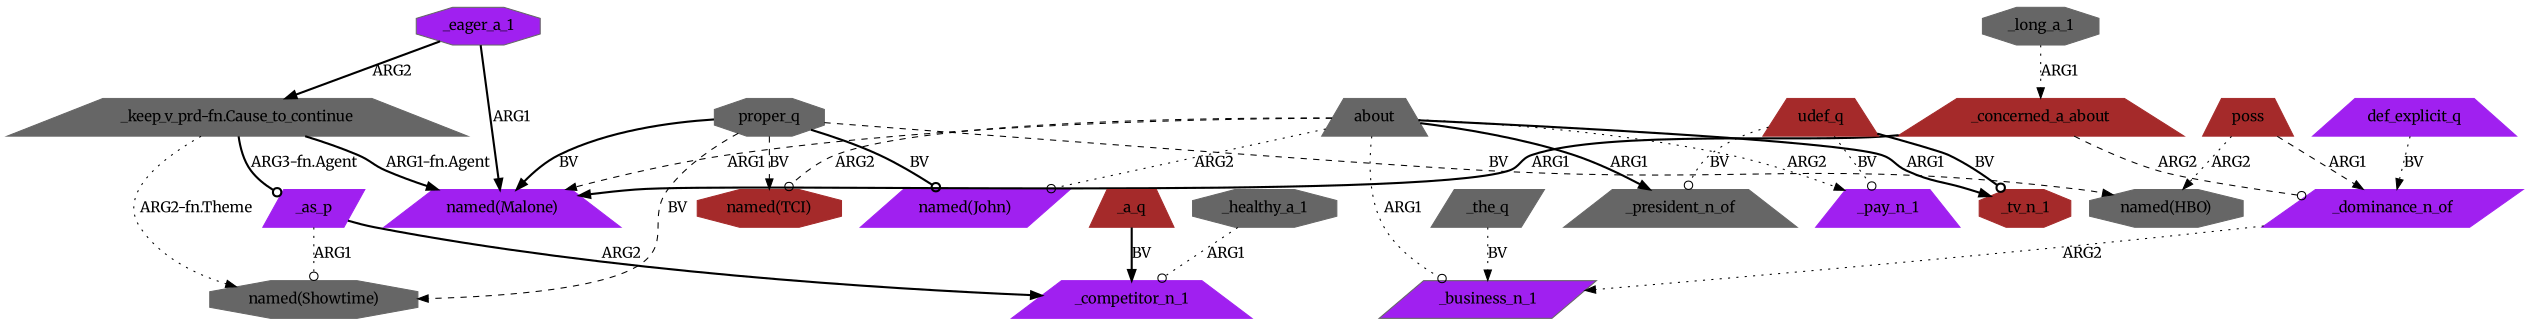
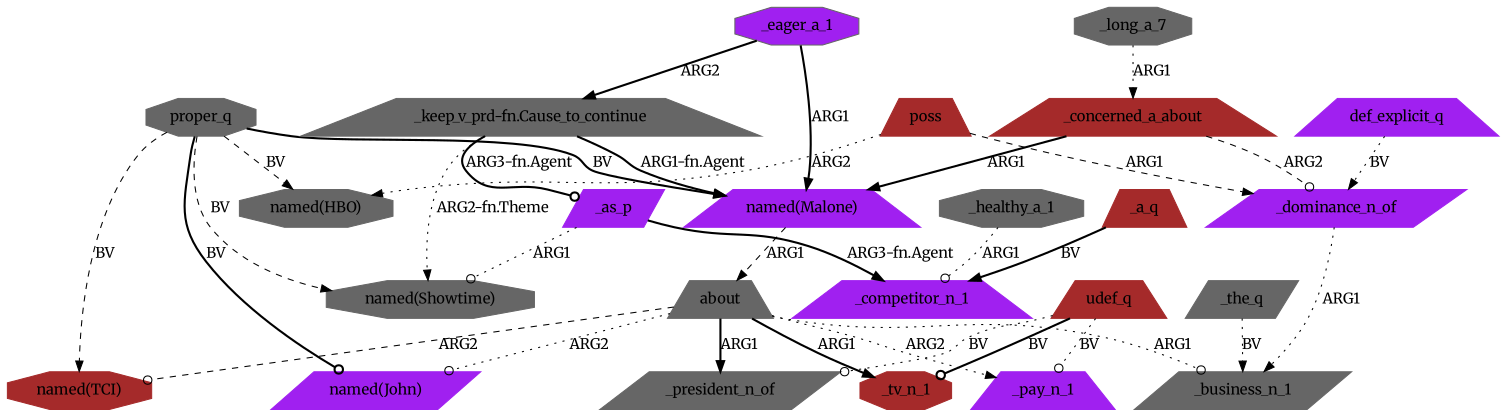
node "_long_a_1": label "_long_a_1" -> "_long_a_7"
edge "about" -> "named(Malone)": reversed
node "_president_n_of": shape trapezium -> parallelogram
edge "_as_p" -> "_competitor_n_1": label "ARG2" -> "ARG3-fn.Agent"
edge "_dominance_n_of" -> "_business_n_1": label "ARG2" -> "ARG1"
node "_business_n_1": fillcolor purple -> gray40
